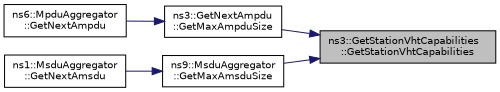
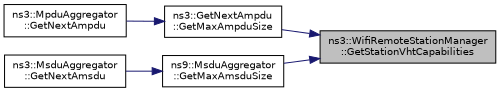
node "ns6::MpduAggregator ::GetNextAmpdu": label "ns6::MpduAggregator ::GetNextAmpdu" -> "ns3::MpduAggregator ::GetNextAmpdu"
node "ns3::GetStationVhtCapabilities ::GetStationVhtCapabilities": label "ns3::GetStationVhtCapabilities ::GetStationVhtCapabilities" -> "ns3::WifiRemoteStationManager ::GetStationVhtCapabilities"
node "ns1::MsduAggregator ::GetNextAmsdu": label "ns1::MsduAggregator ::GetNextAmsdu" -> "ns3::MsduAggregator ::GetNextAmsdu"
